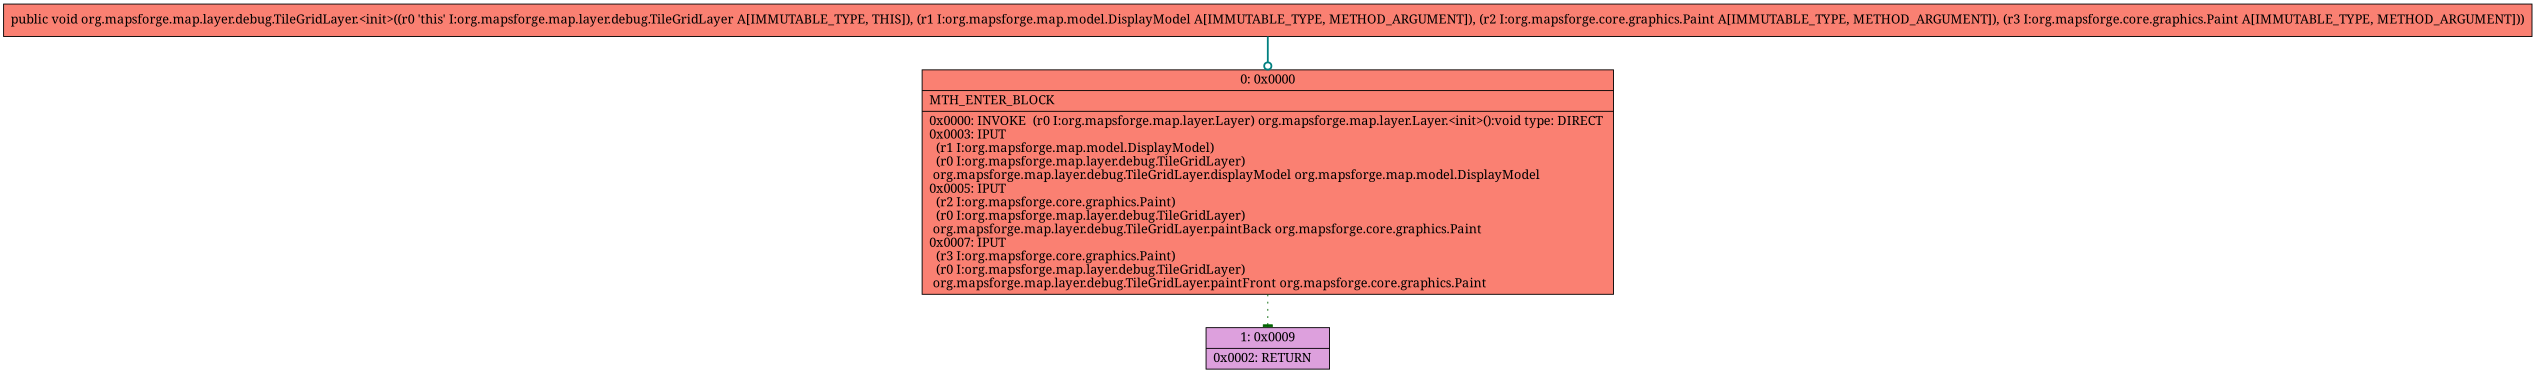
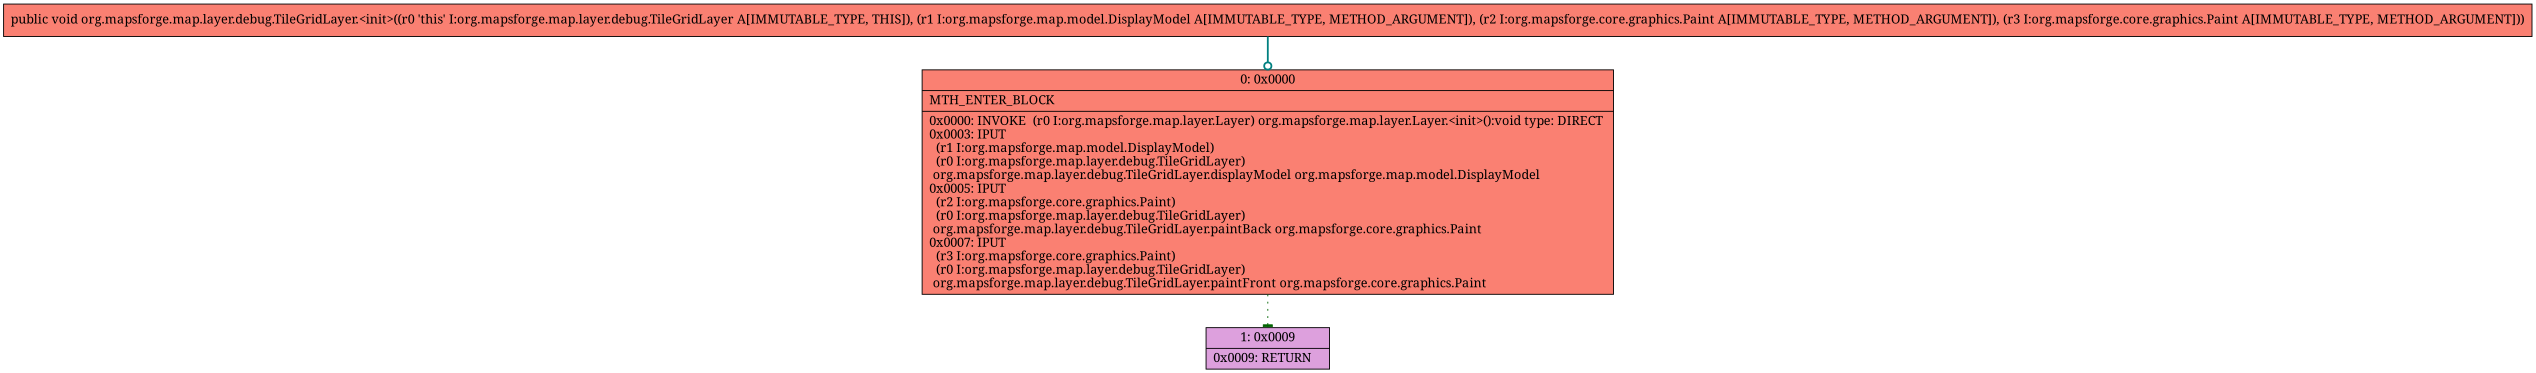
node "1: 0x0009": text "0x0002: RETURN" -> "0x0009: RETURN"
